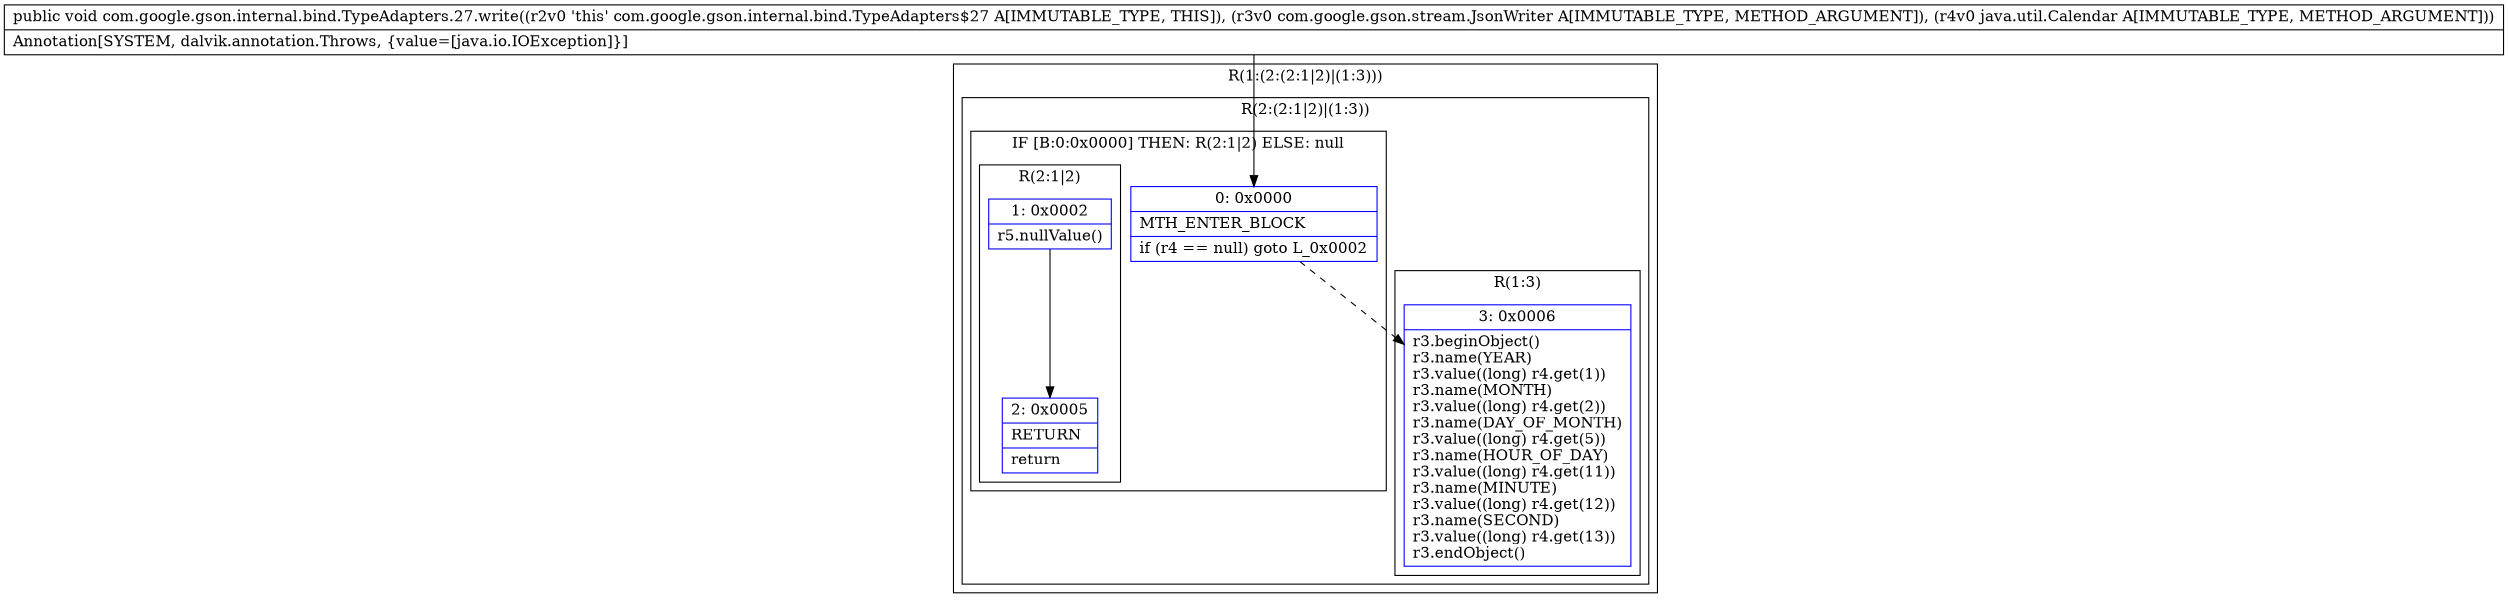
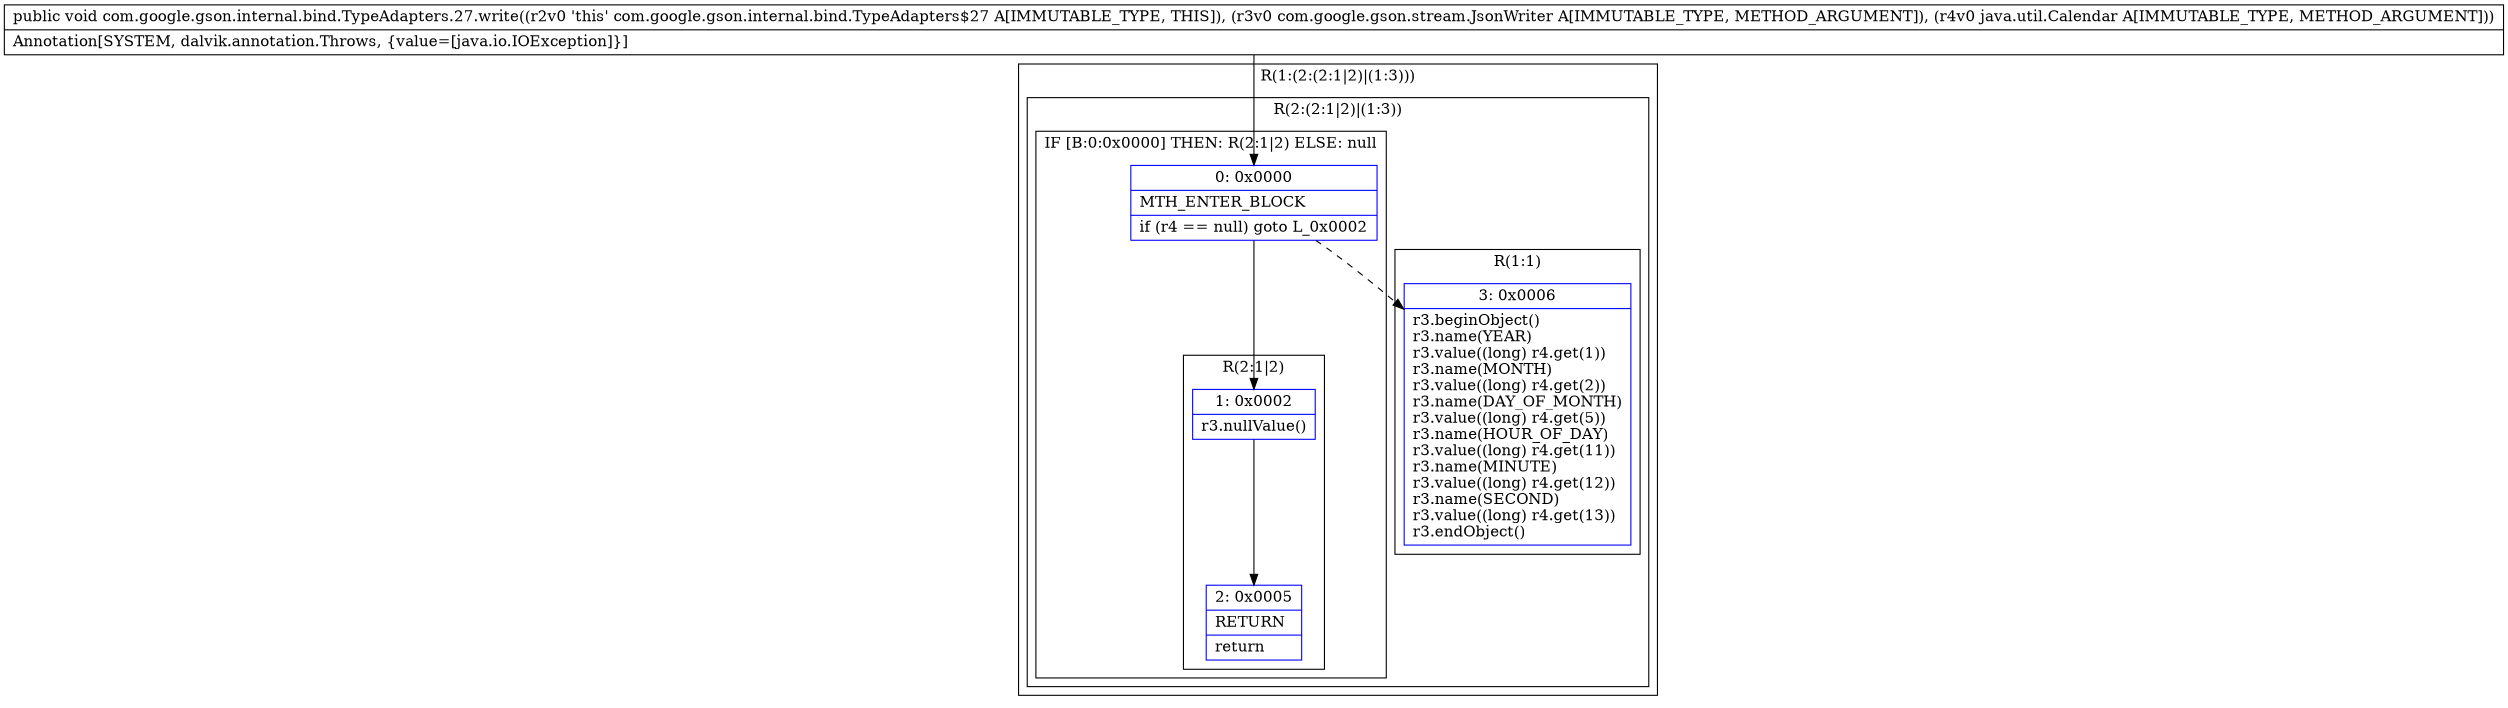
node "1: 0x0002": text "r5.nullValue()" -> "r3.nullValue()"
cluster "R(1:3)": label "R(1:3)" -> "R(1:1)"
edge "0: 0x0000" -> "1: 0x0002": added
